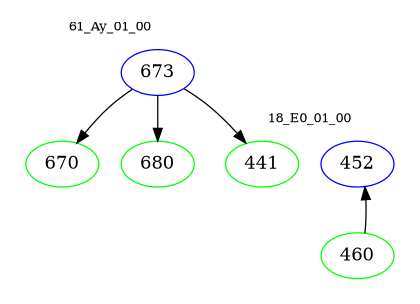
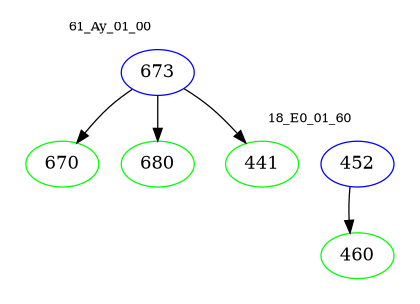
cluster "18_E0_01_00": label "18_E0_01_00" -> "18_E0_01_60"
edge "460" -> "452": reversed
